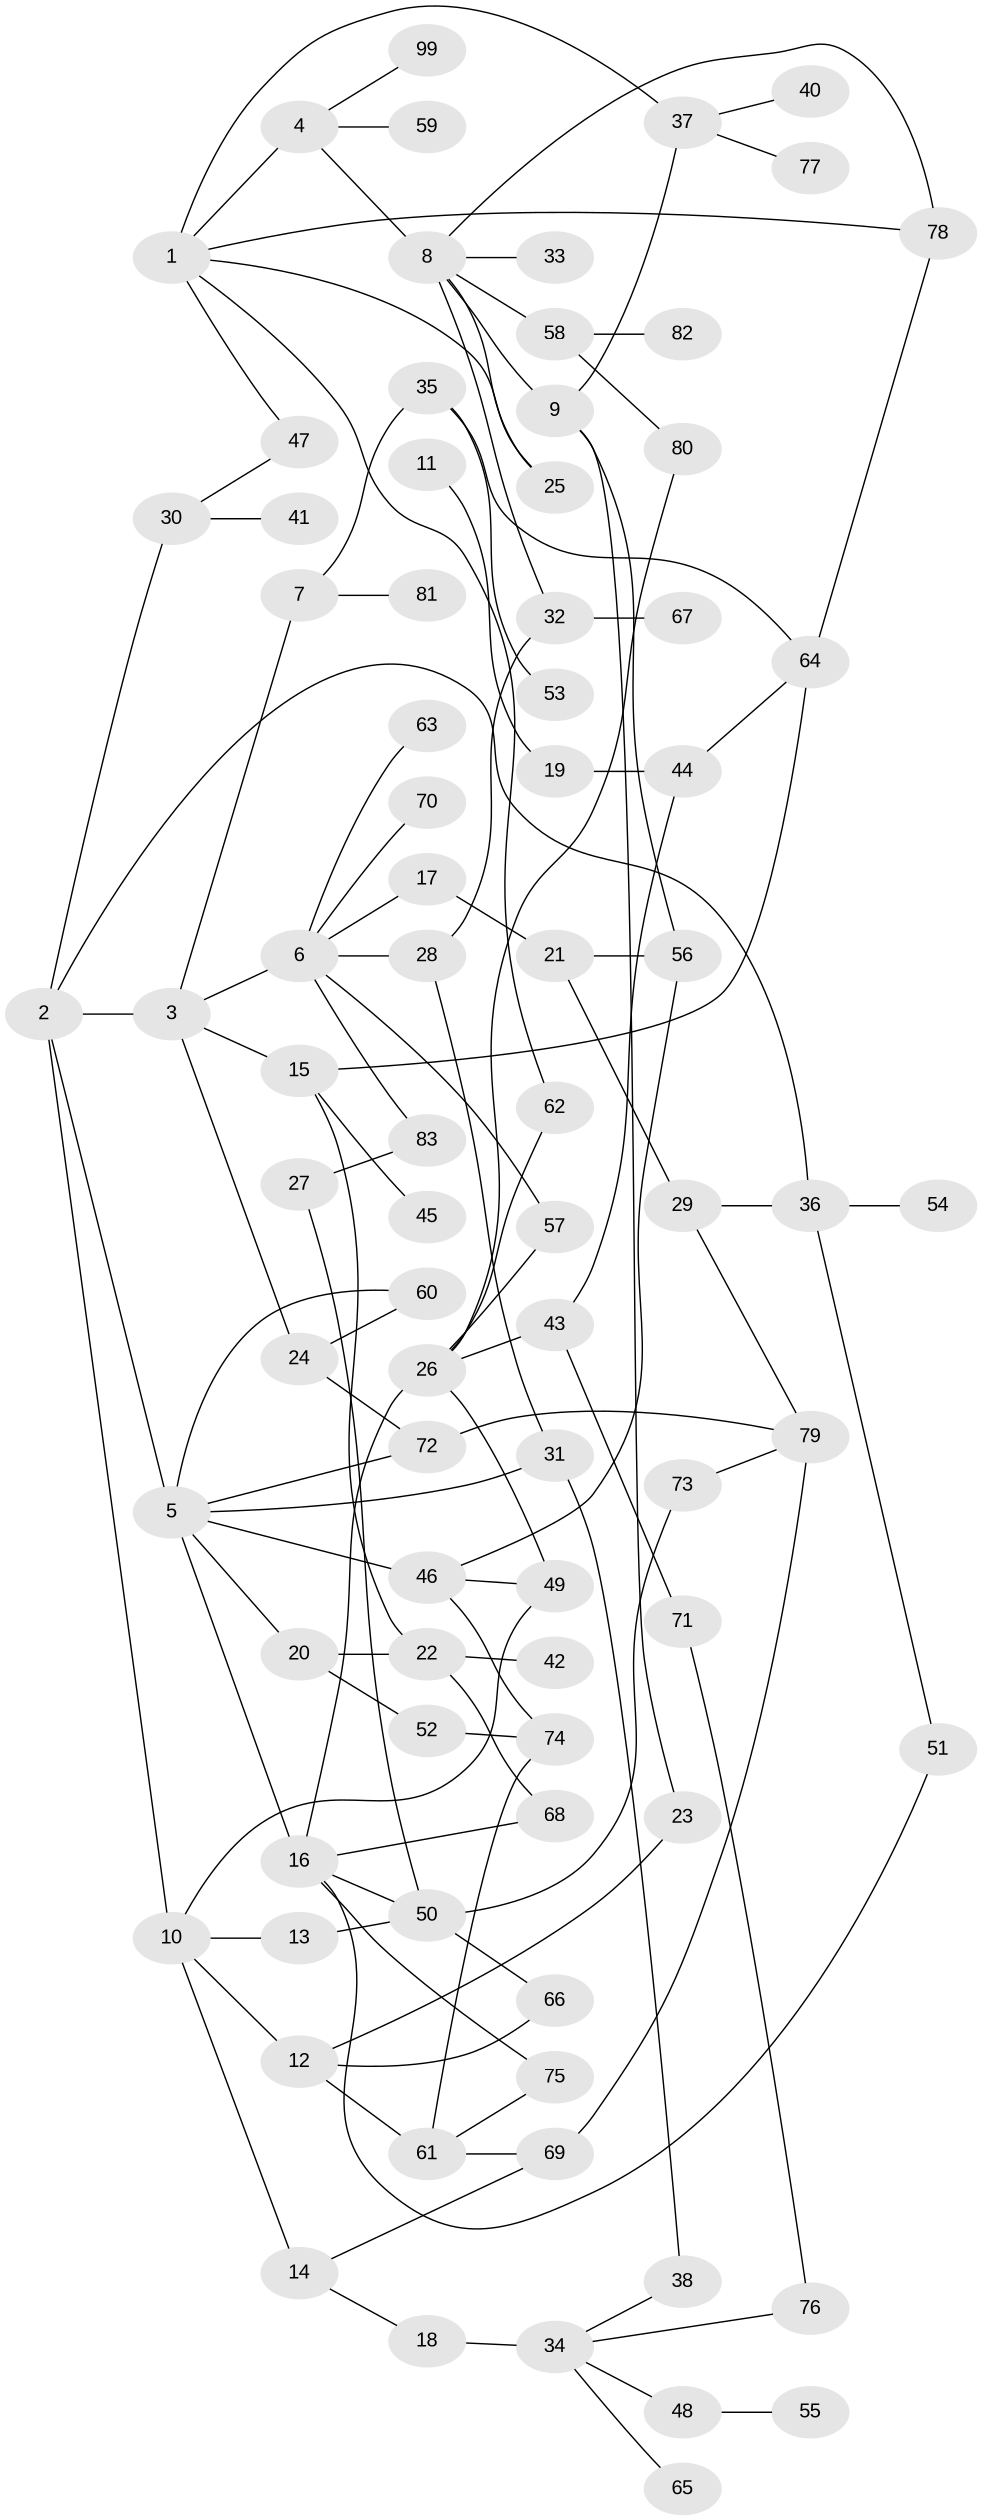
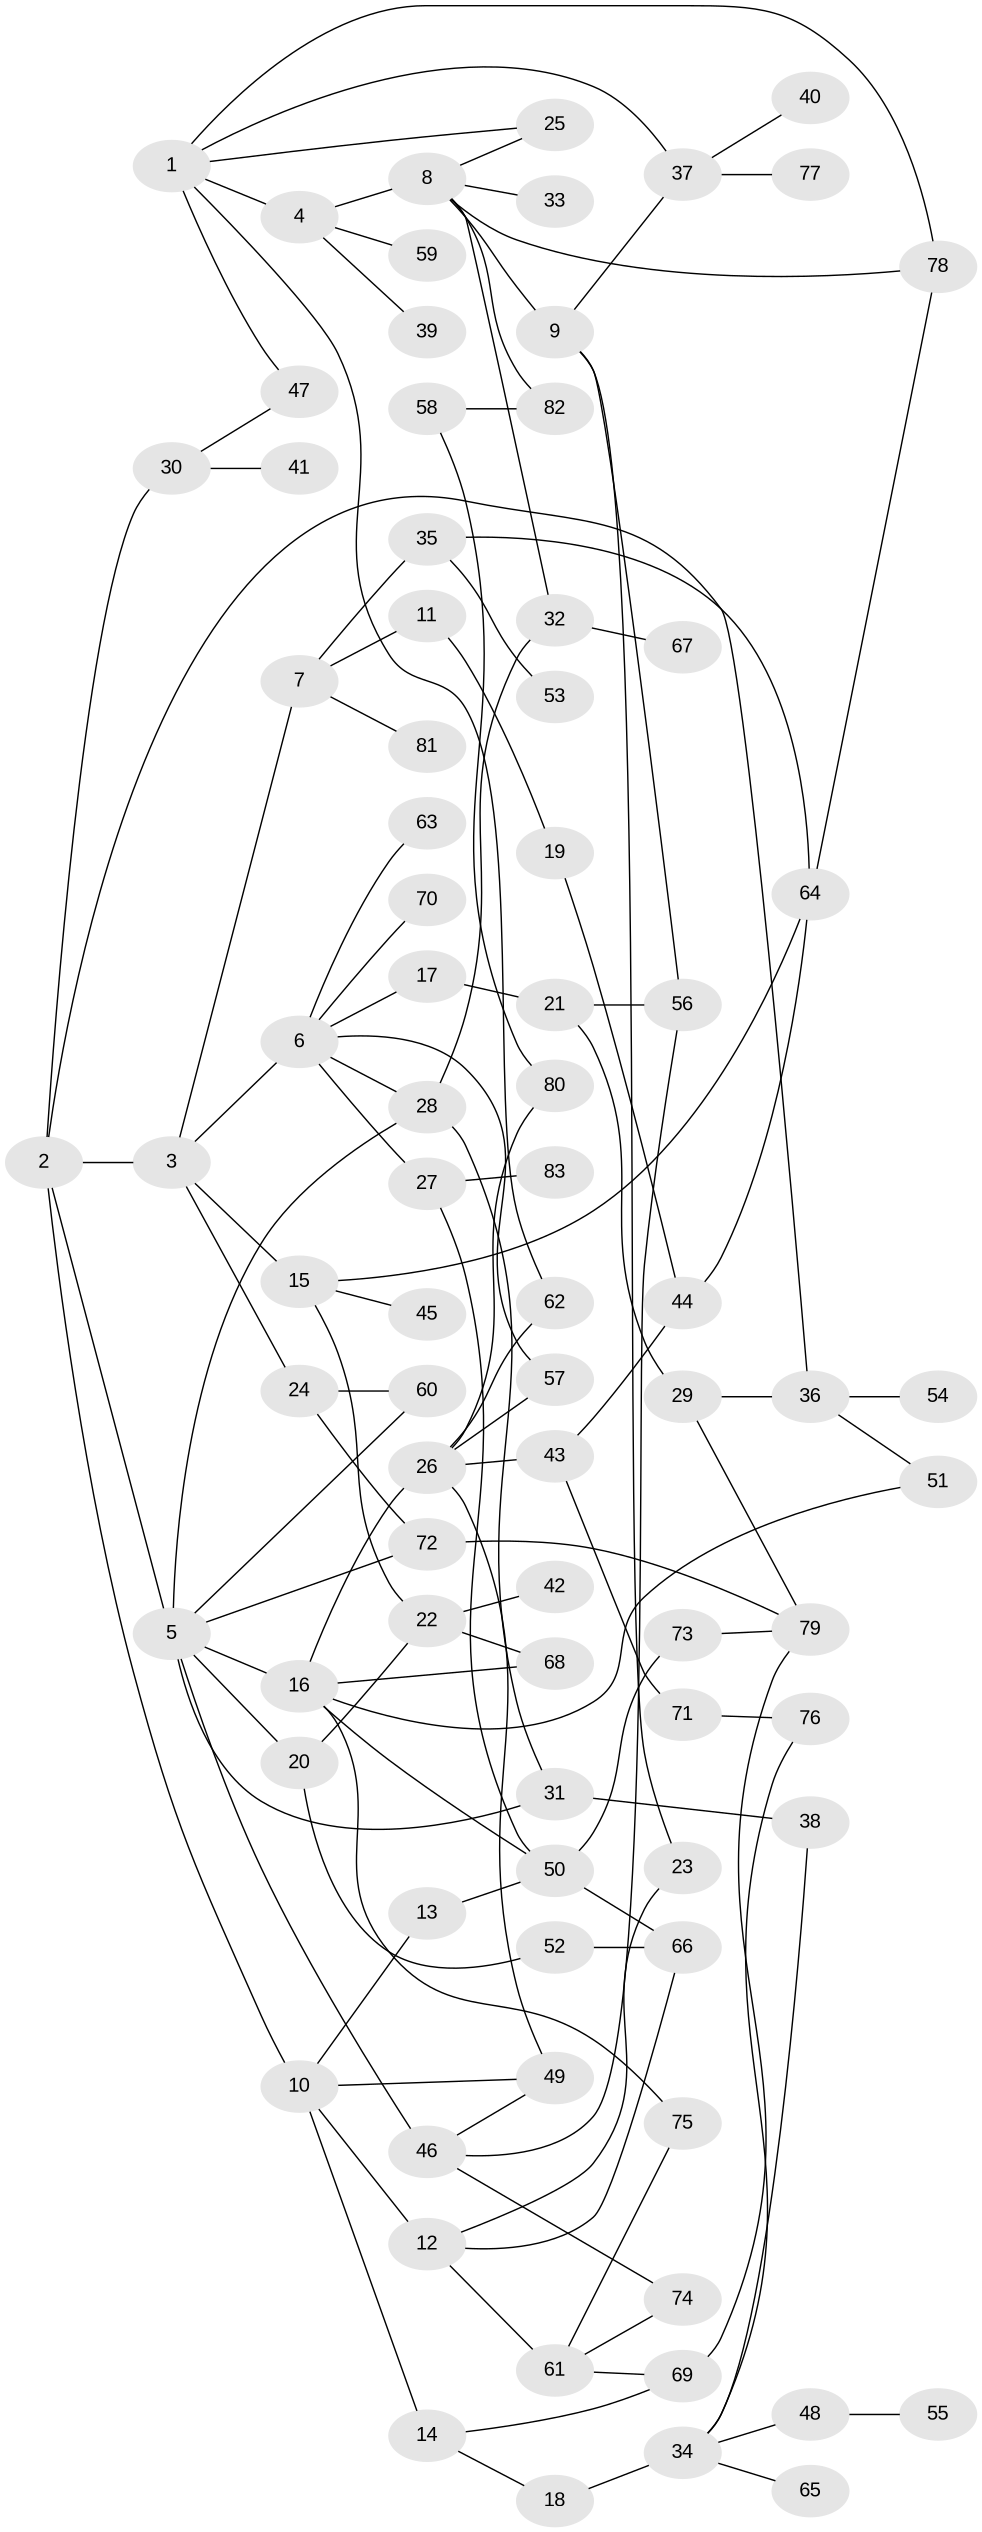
node "99": label "99" -> "39"
edge "8" -- "58": now "8" -- "82"
edge "11" -- "7": added
edge "6" -- "83": now "6" -- "27"
edge "28" -- "5": added
edge "52" -- "74": now "52" -- "66"
